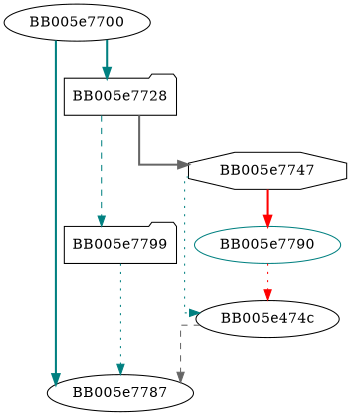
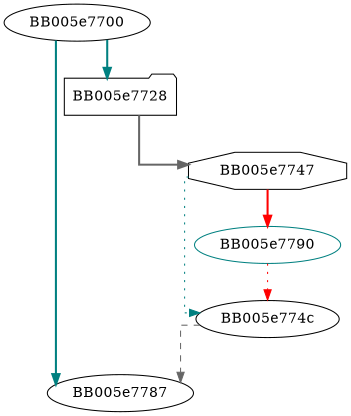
node "BB005e7799": removed
node "BB005e474c": label "BB005e474c" -> "BB005e774c"
